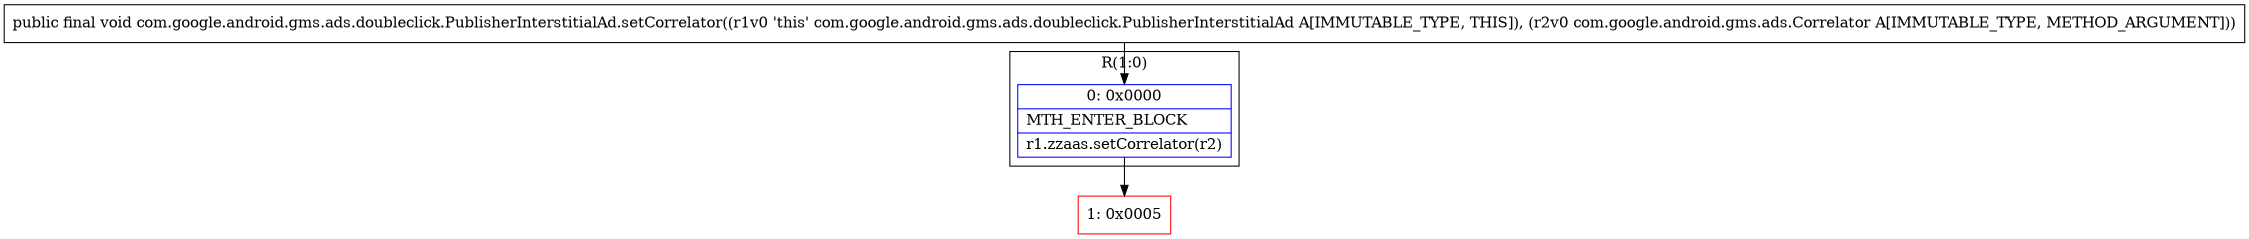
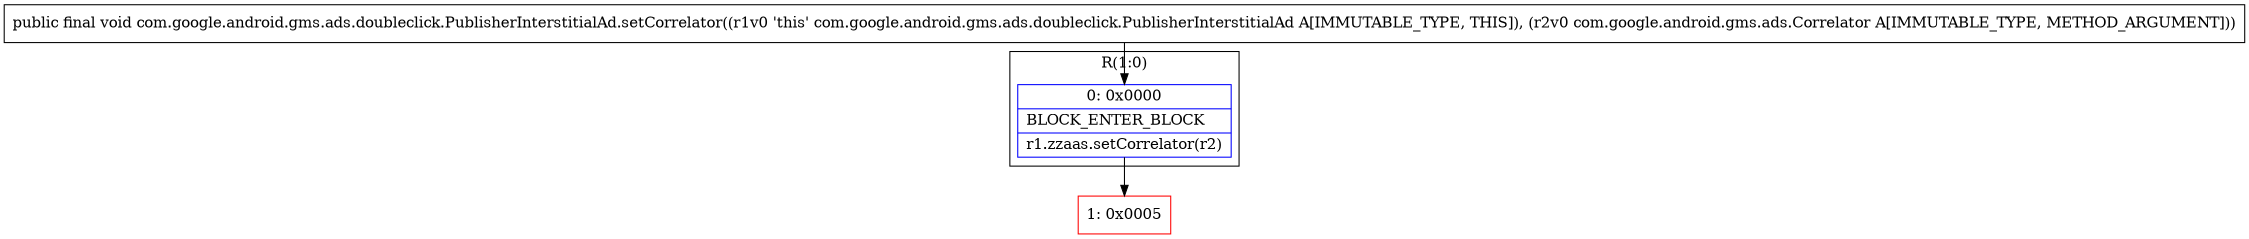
node "0: 0x0000": text "MTH_ENTER_BLOCK" -> "BLOCK_ENTER_BLOCK"
